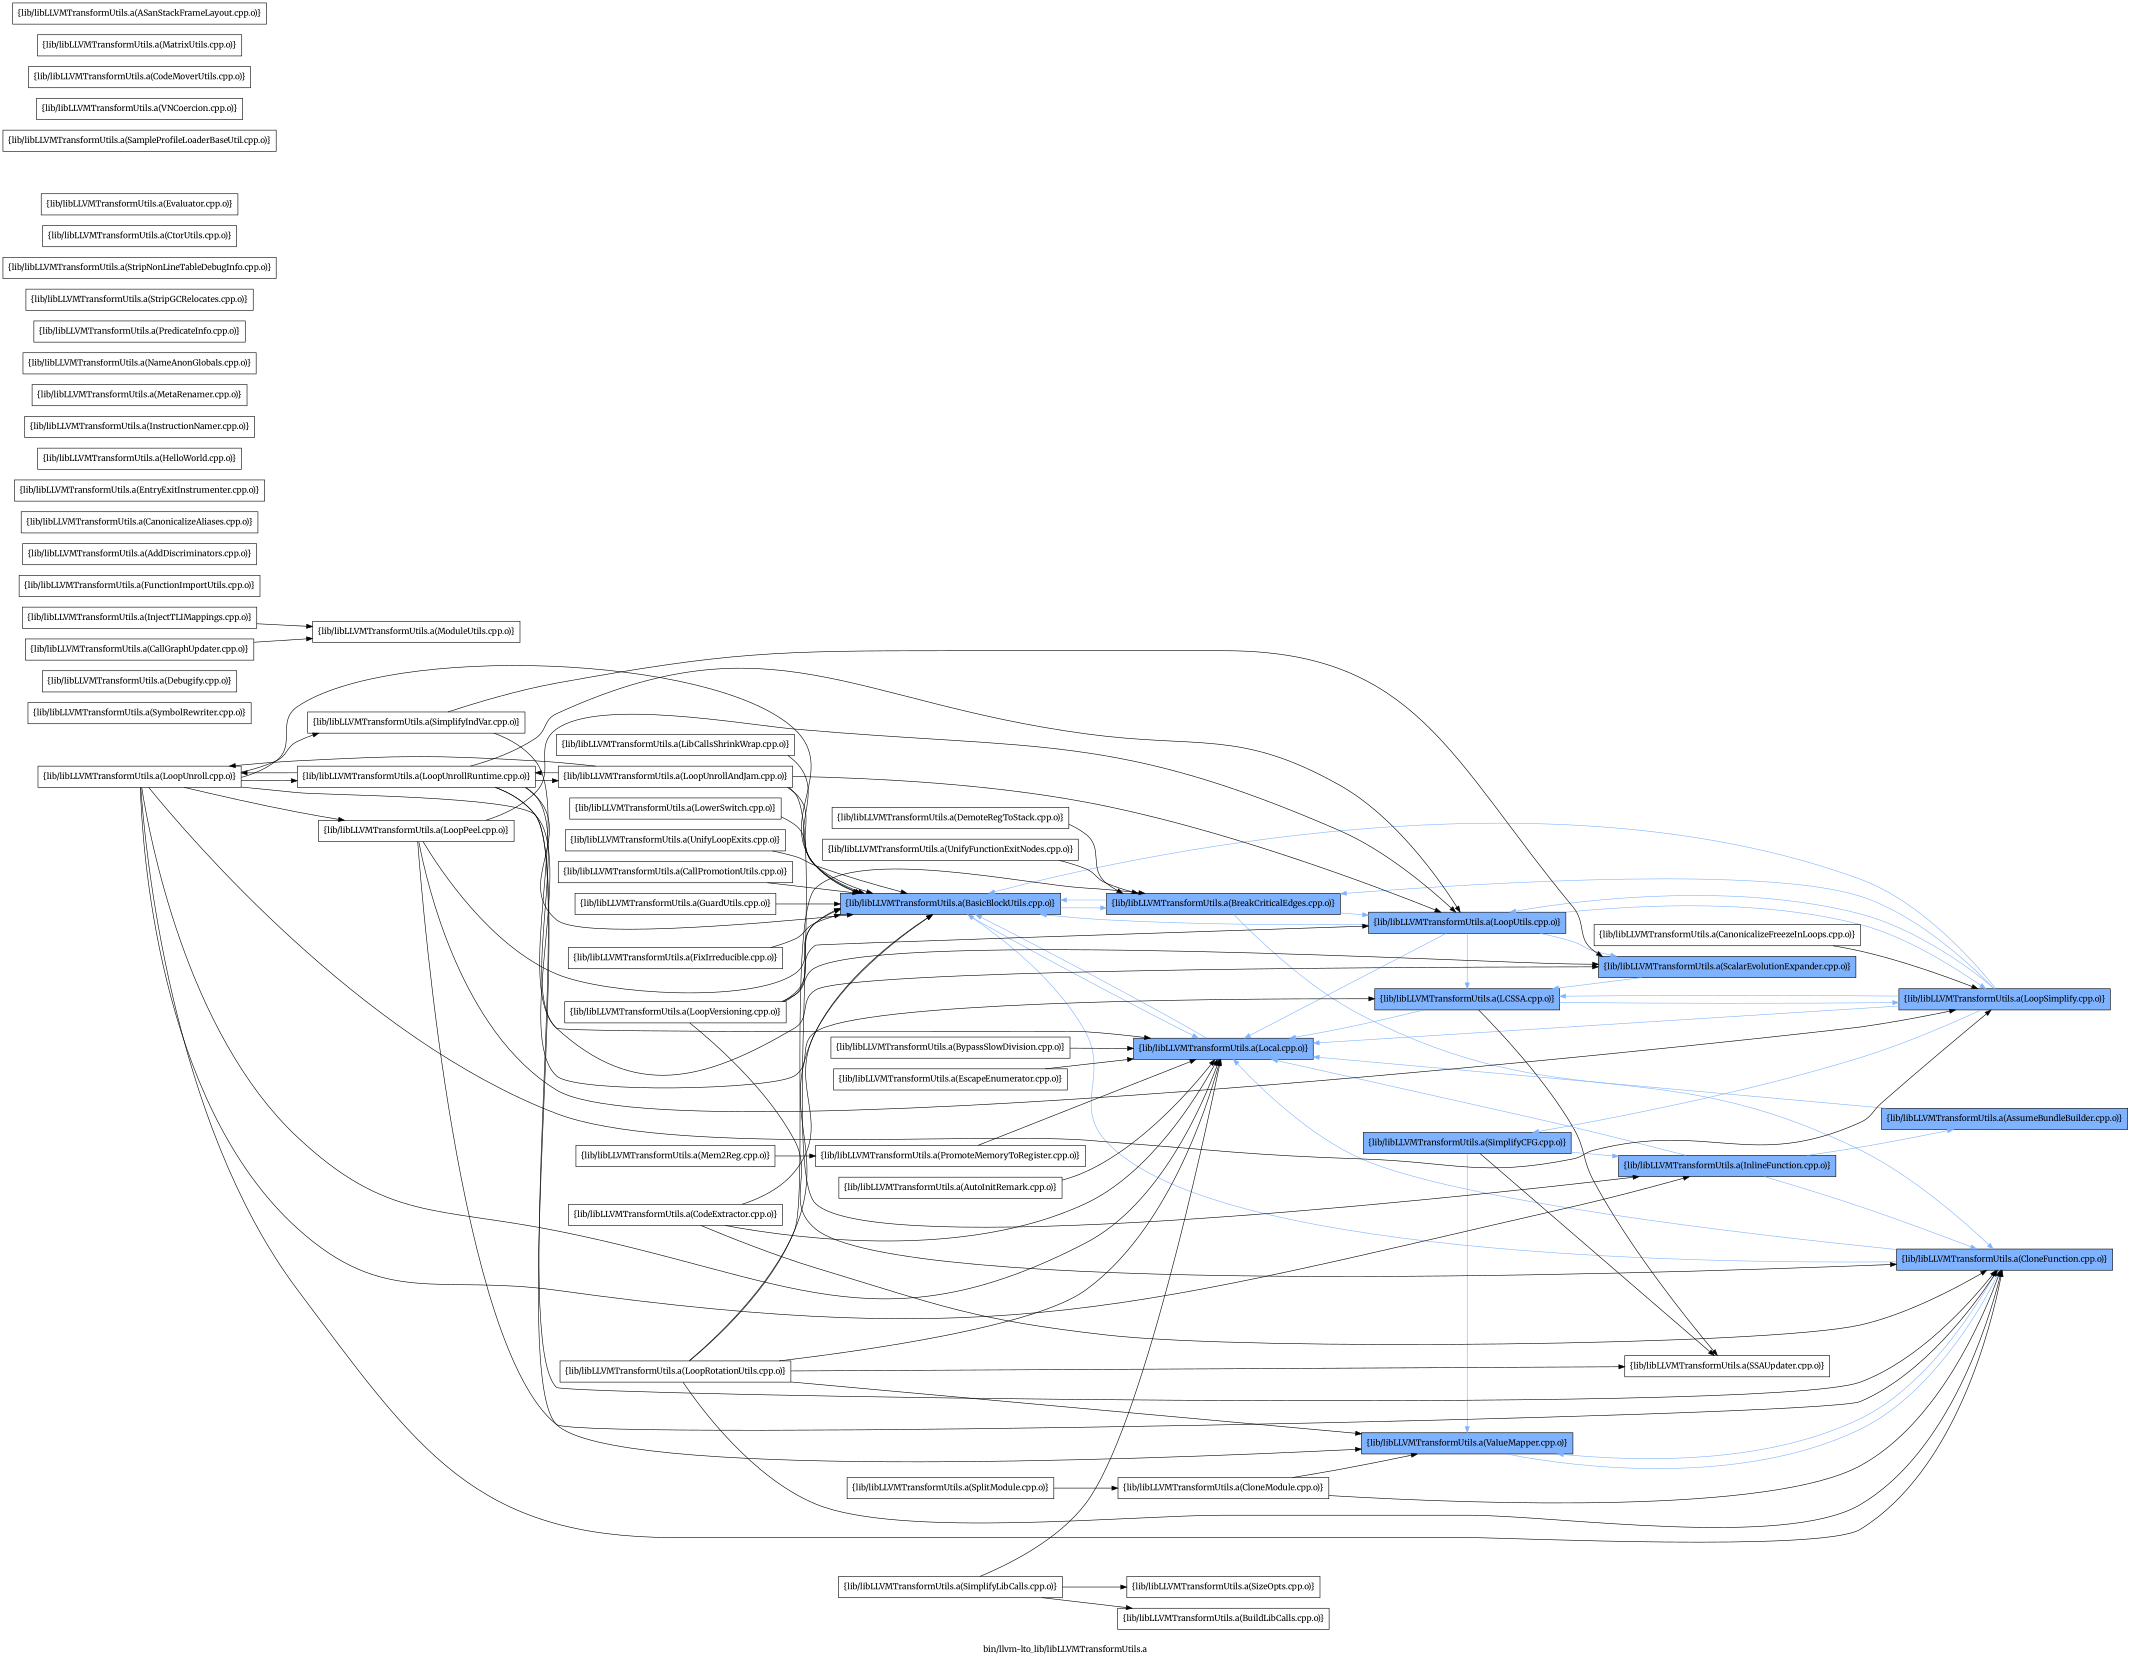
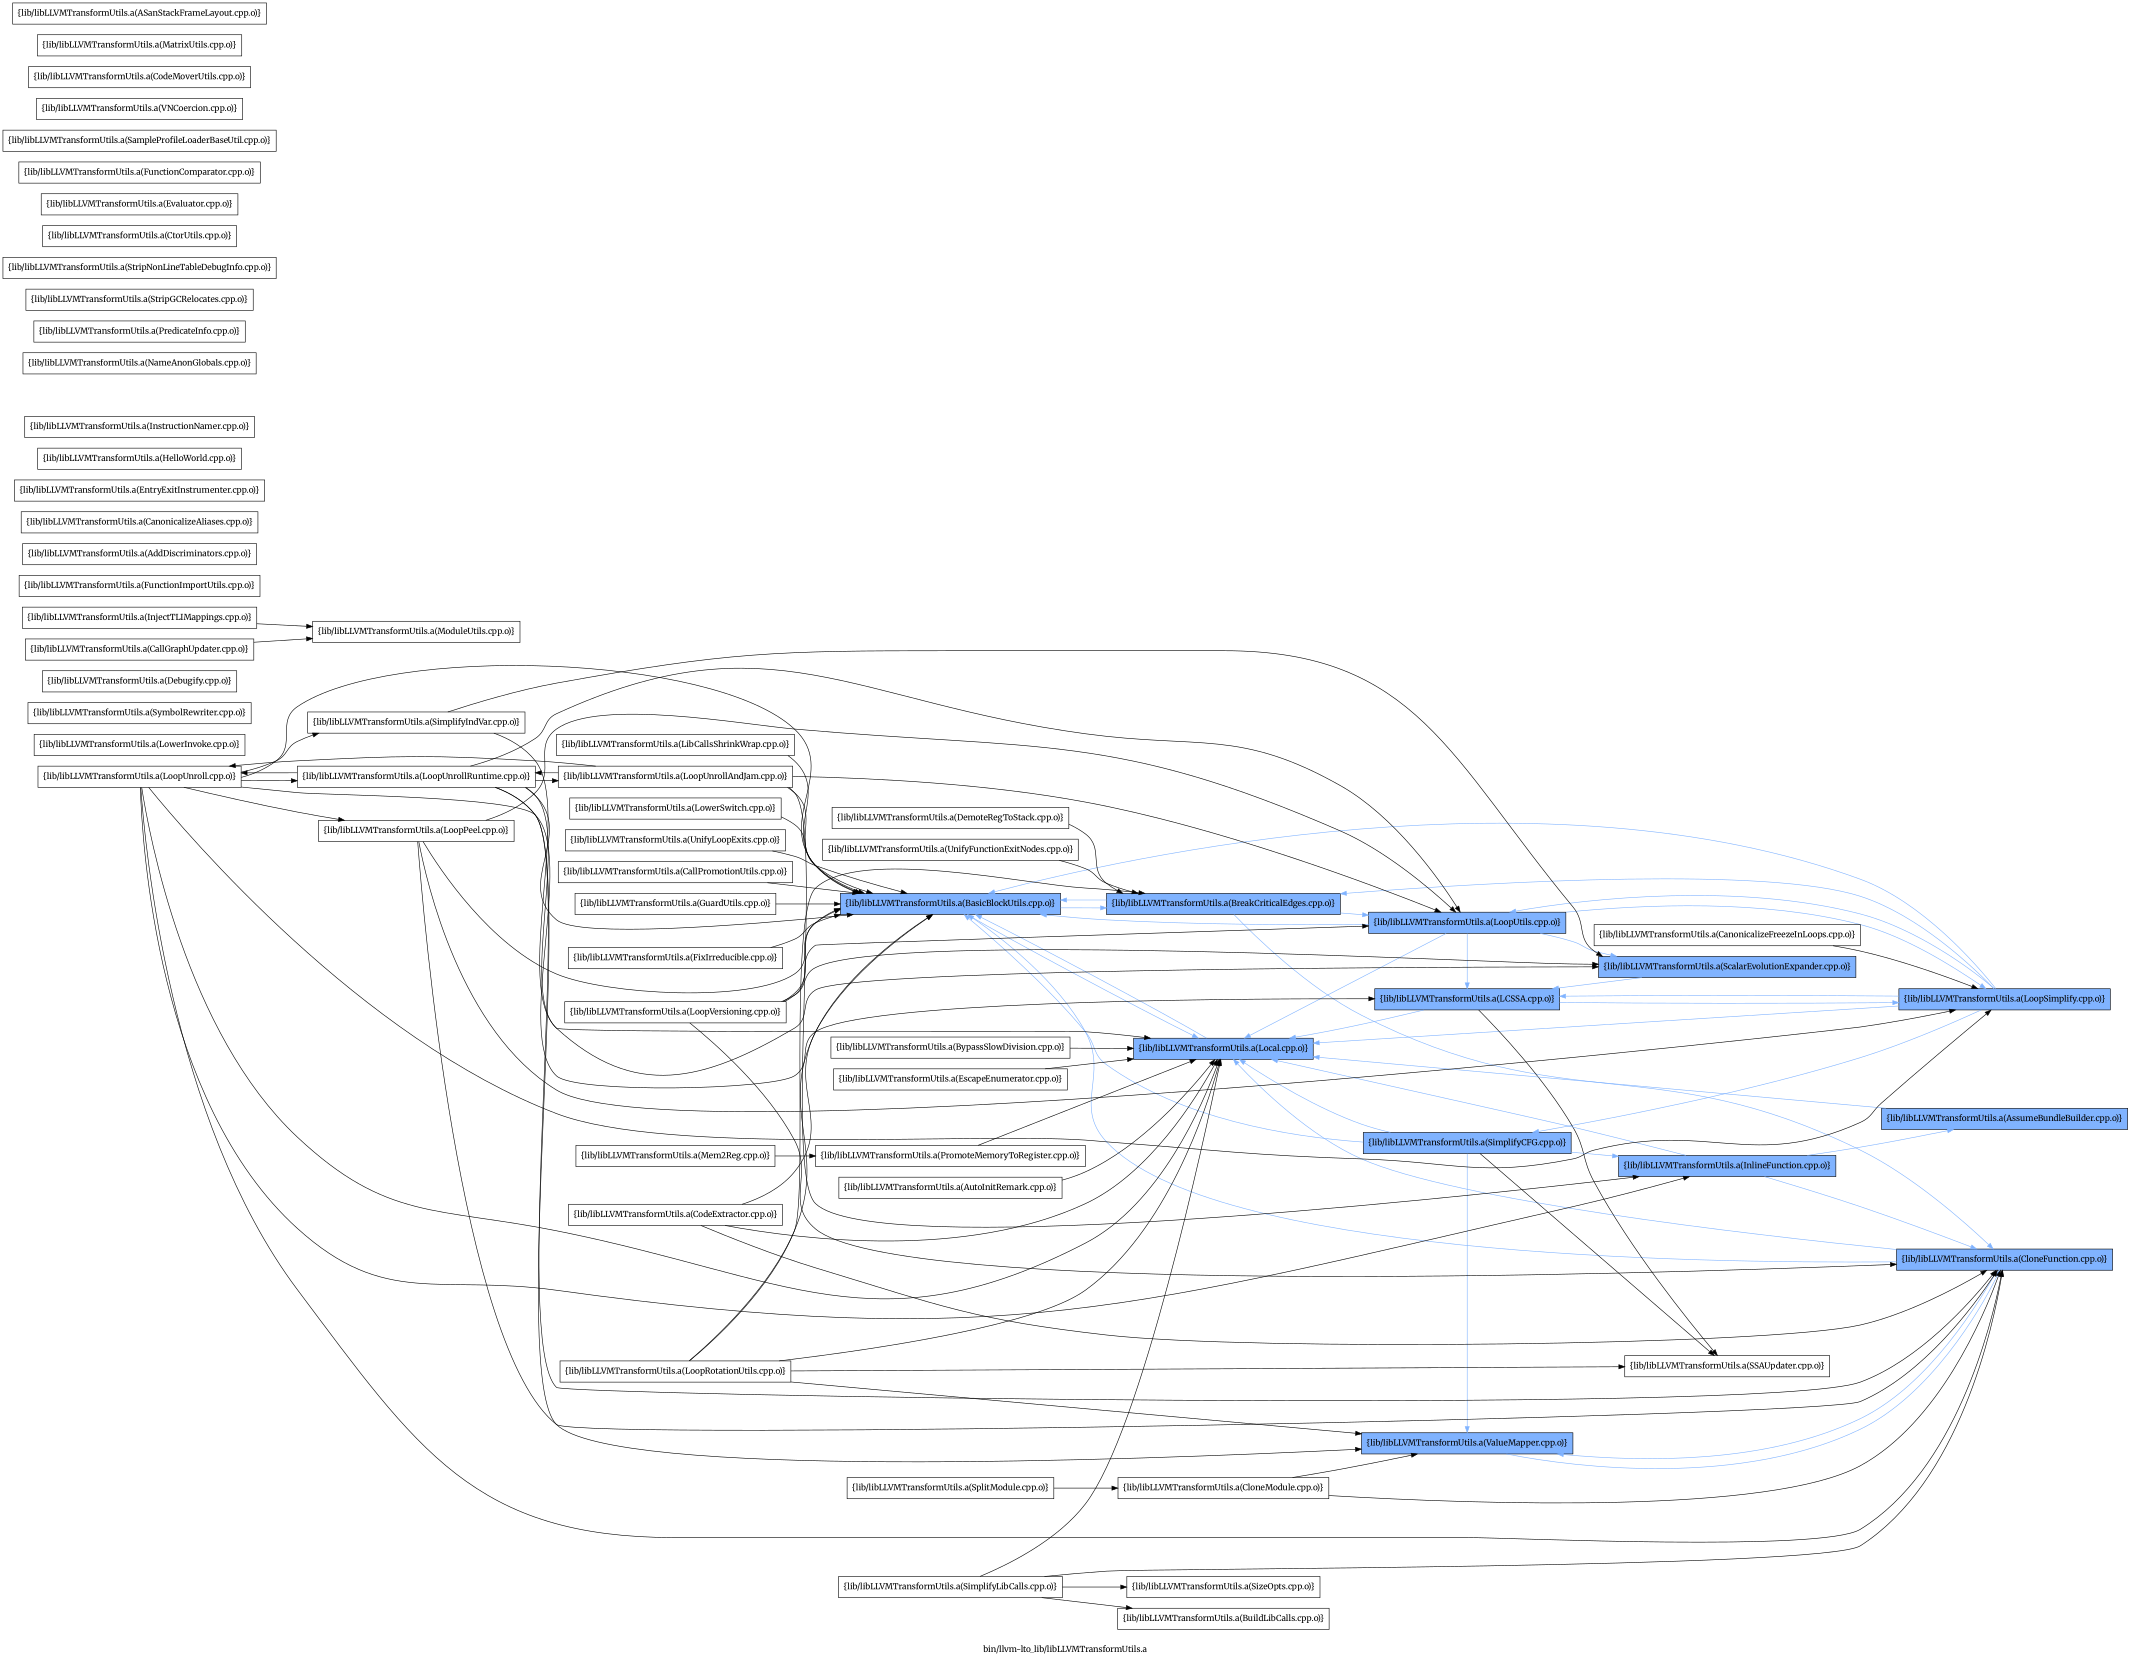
node "{lib/libLLVMTransformUtils.a(FunctionComparator.cpp.o)}": added
node "{lib/libLLVMTransformUtils.a(MetaRenamer.cpp.o)}": removed
node "{lib/libLLVMTransformUtils.a(LowerInvoke.cpp.o)}": added
edge "{lib/libLLVMTransformUtils.a(SimplifyCFG.cpp.o)}" -> "{lib/libLLVMTransformUtils.a(BasicBlockUtils.cpp.o)}": added
edge "{lib/libLLVMTransformUtils.a(SimplifyCFG.cpp.o)}" -> "{lib/libLLVMTransformUtils.a(Local.cpp.o)}": added
edge "{lib/libLLVMTransformUtils.a(LoopRotationUtils.cpp.o)}" -> "{lib/libLLVMTransformUtils.a(CloneFunction.cpp.o)}": now "{lib/libLLVMTransformUtils.a(SimplifyLibCalls.cpp.o)}" -> "{lib/libLLVMTransformUtils.a(CloneFunction.cpp.o)}"
